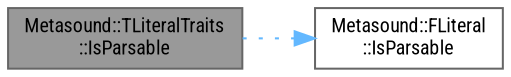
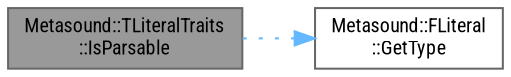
node "Metasound::FLiteral ::IsParsable": label "Metasound::FLiteral ::IsParsable" -> "Metasound::FLiteral ::GetType"
